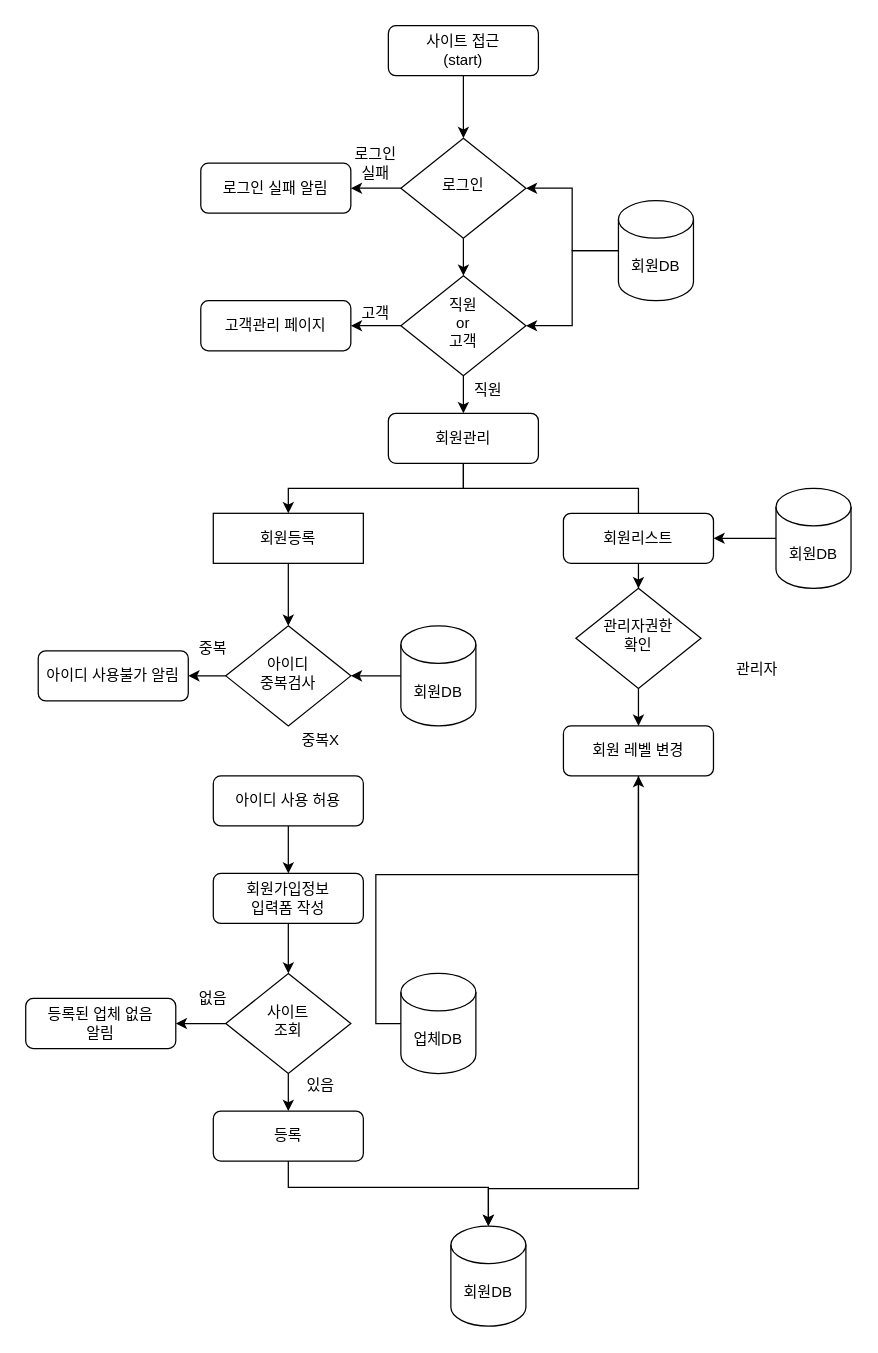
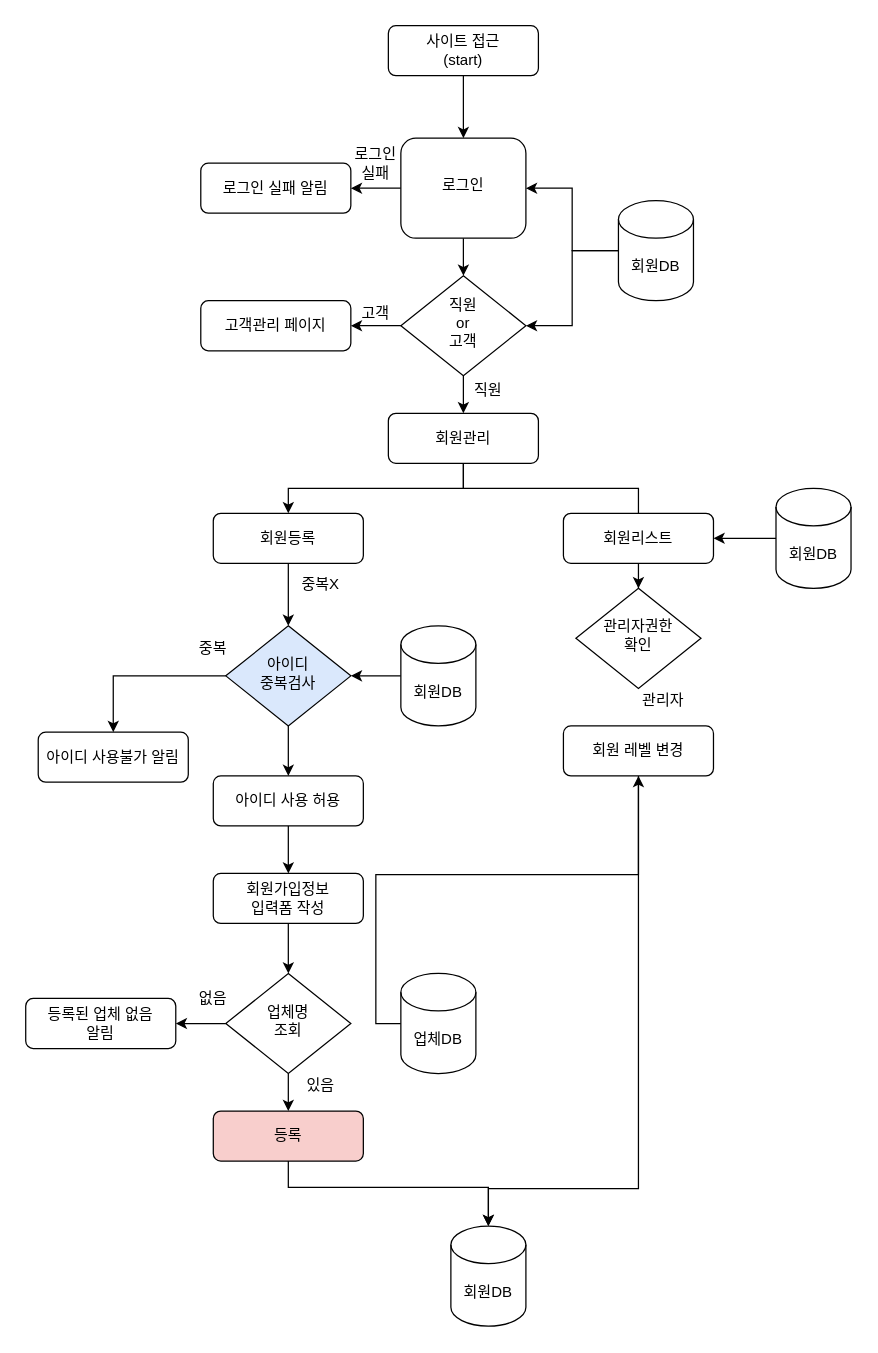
node "로그인": shape diamond -> rounded rectangle
node "회원등록": shape rectangle -> rounded rectangle
node "관리자": moved (757, 669) -> (663, 701)
node "아이디 사용불가 알림": moved (113, 676) -> (113, 757)
node "아이디 중복검사": fillcolor #ffffff -> #dae8fc
edge "관리자권한 확인" -> "회원 레벨 변경": removed
node "중복X": moved (321, 741) -> (321, 584)
edge "아이디 중복검사" -> "아이디 사용 허용": added
node "사이트 조회": label "사이트 조회" -> "업체명 조회"
node "등록": fillcolor #ffffff -> #f8cecc
